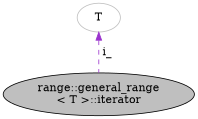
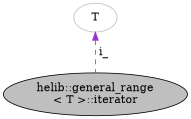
node "range::general_range < T >::iterator": label "range::general_range < T >::iterator" -> "helib::general_range < T >::iterator"
